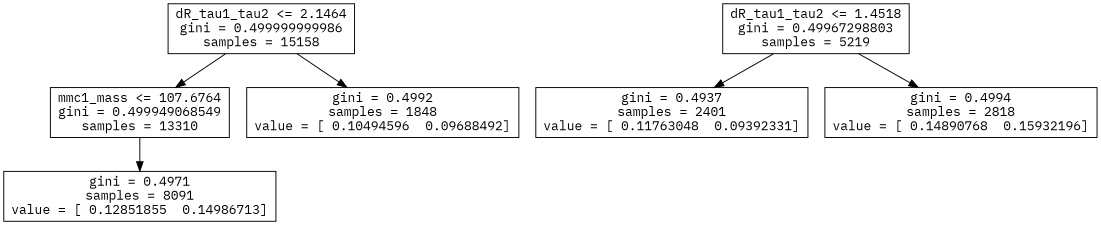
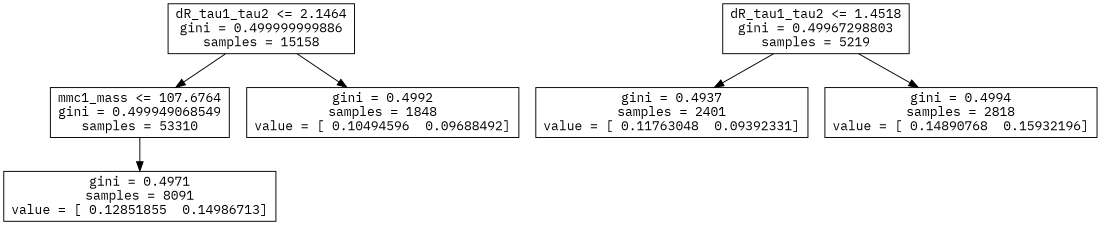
node "dR_tau1_tau2 <= 2.1464 gini = 0.499999999986 samples = 15158": label "dR_tau1_tau2 <= 2.1464 gini = 0.499999999986 samples = 15158" -> "dR_tau1_tau2 <= 2.1464 gini = 0.499999999886 samples = 15158"
node "mmc1_mass <= 107.6764 gini = 0.499949068549 samples = 13310": label "mmc1_mass <= 107.6764 gini = 0.499949068549 samples = 13310" -> "mmc1_mass <= 107.6764 gini = 0.499949068549 samples = 53310"
